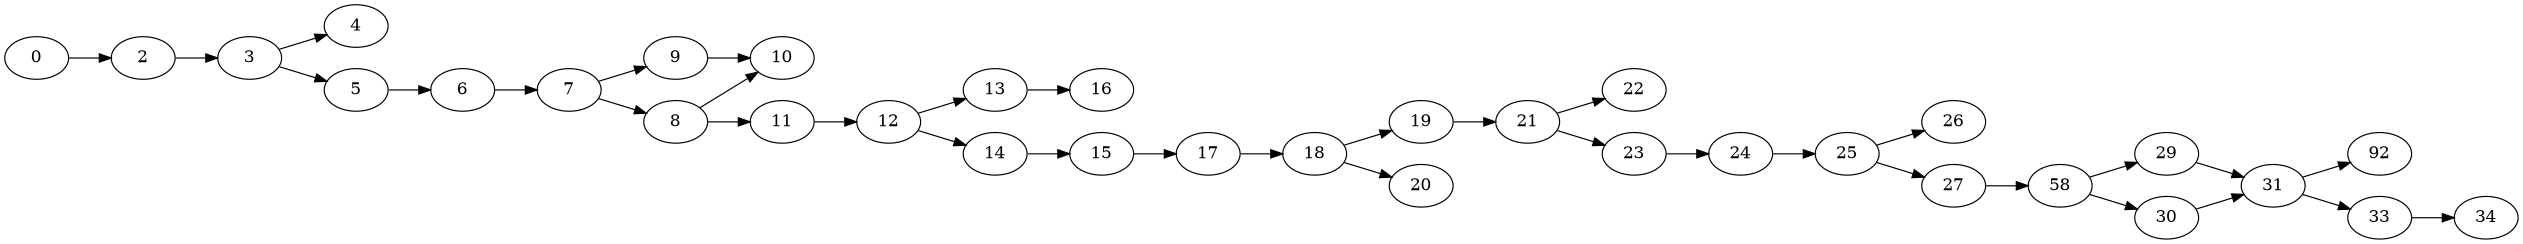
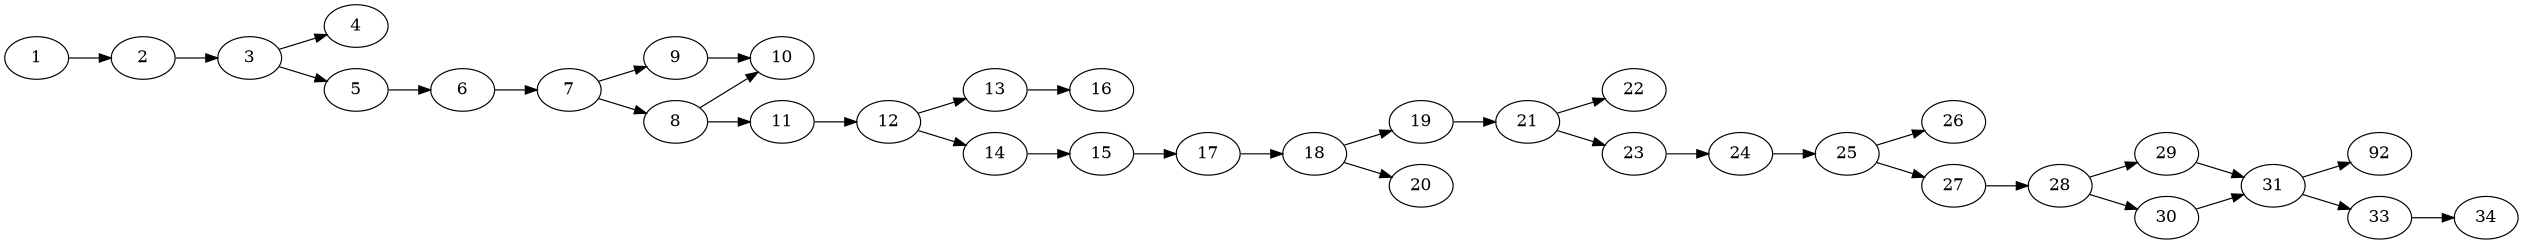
node "0": label "0" -> "1"
node "58": label "58" -> "28"
